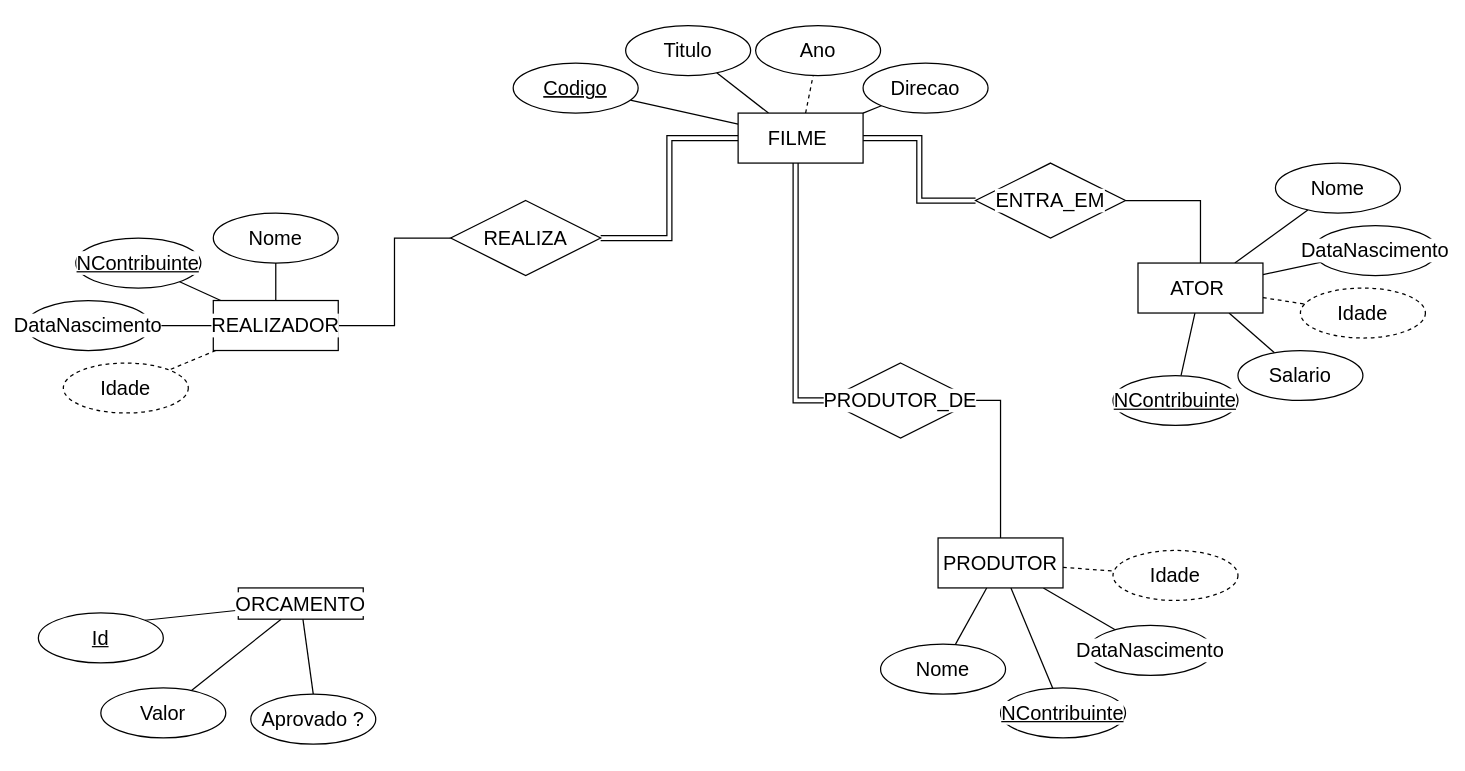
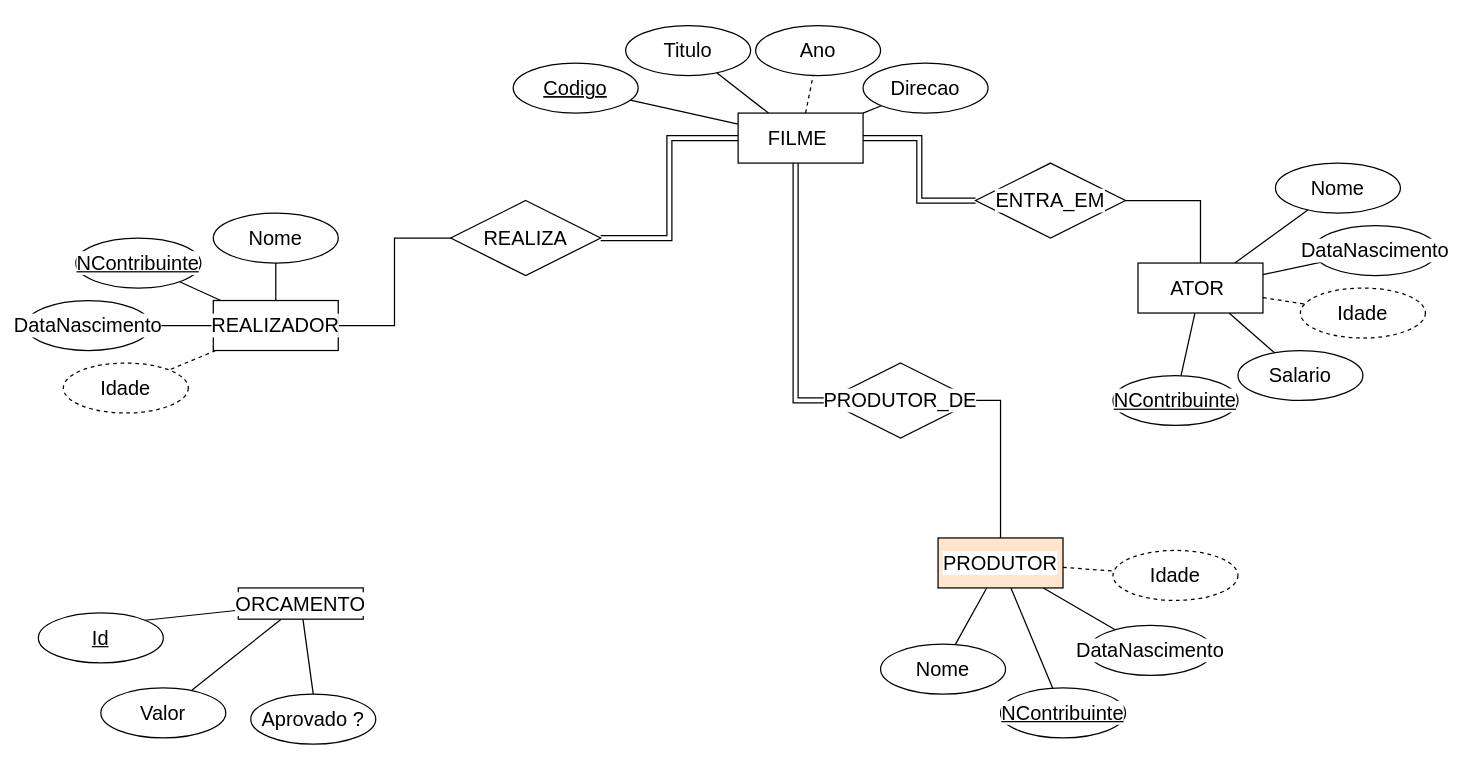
node "PRODUTOR": fillcolor #ffffff -> #ffe6cc
